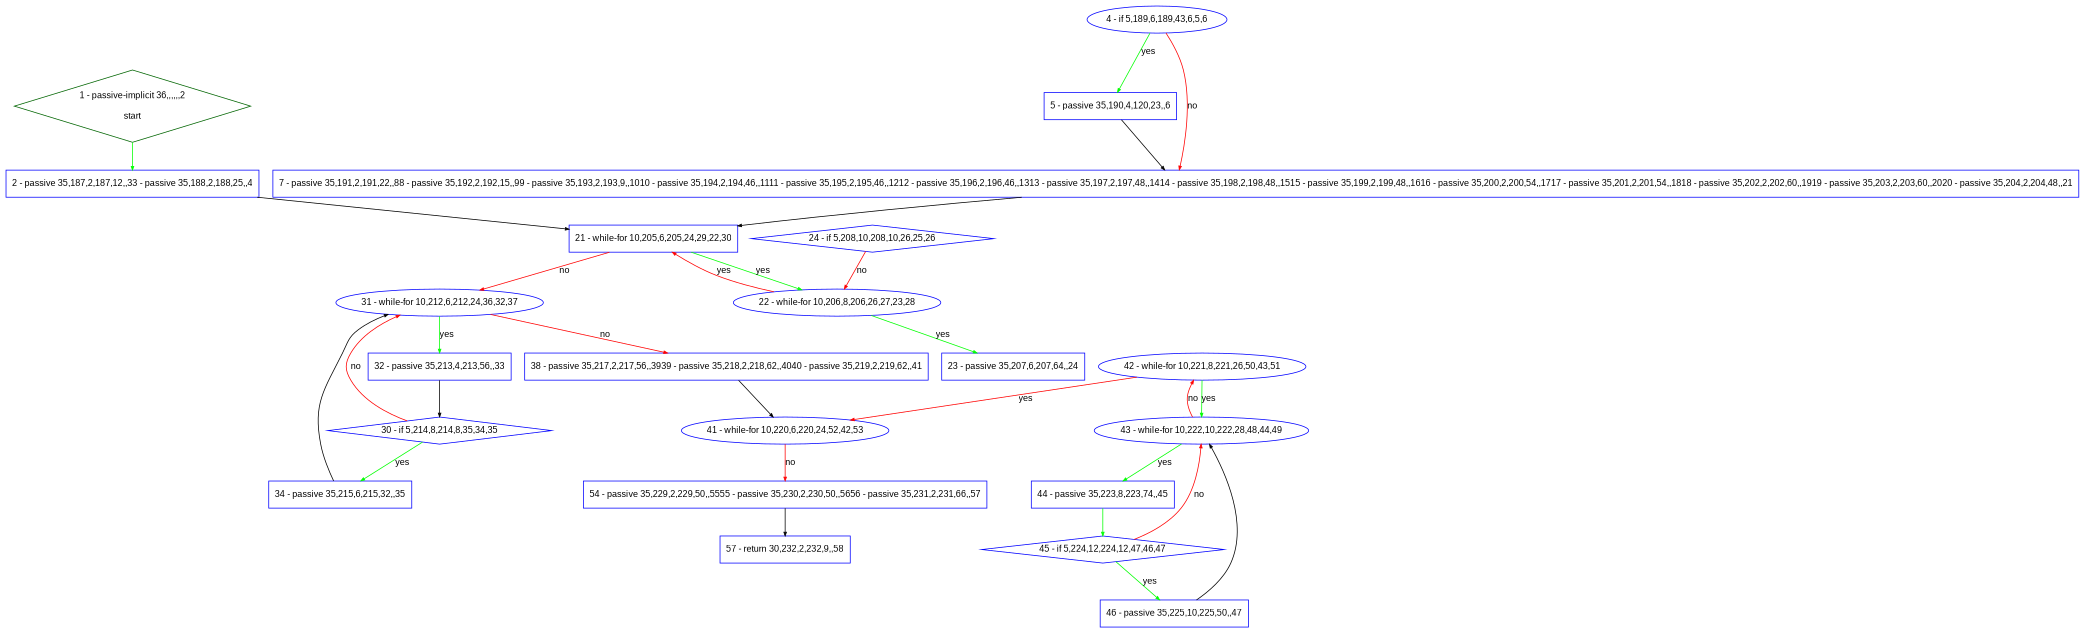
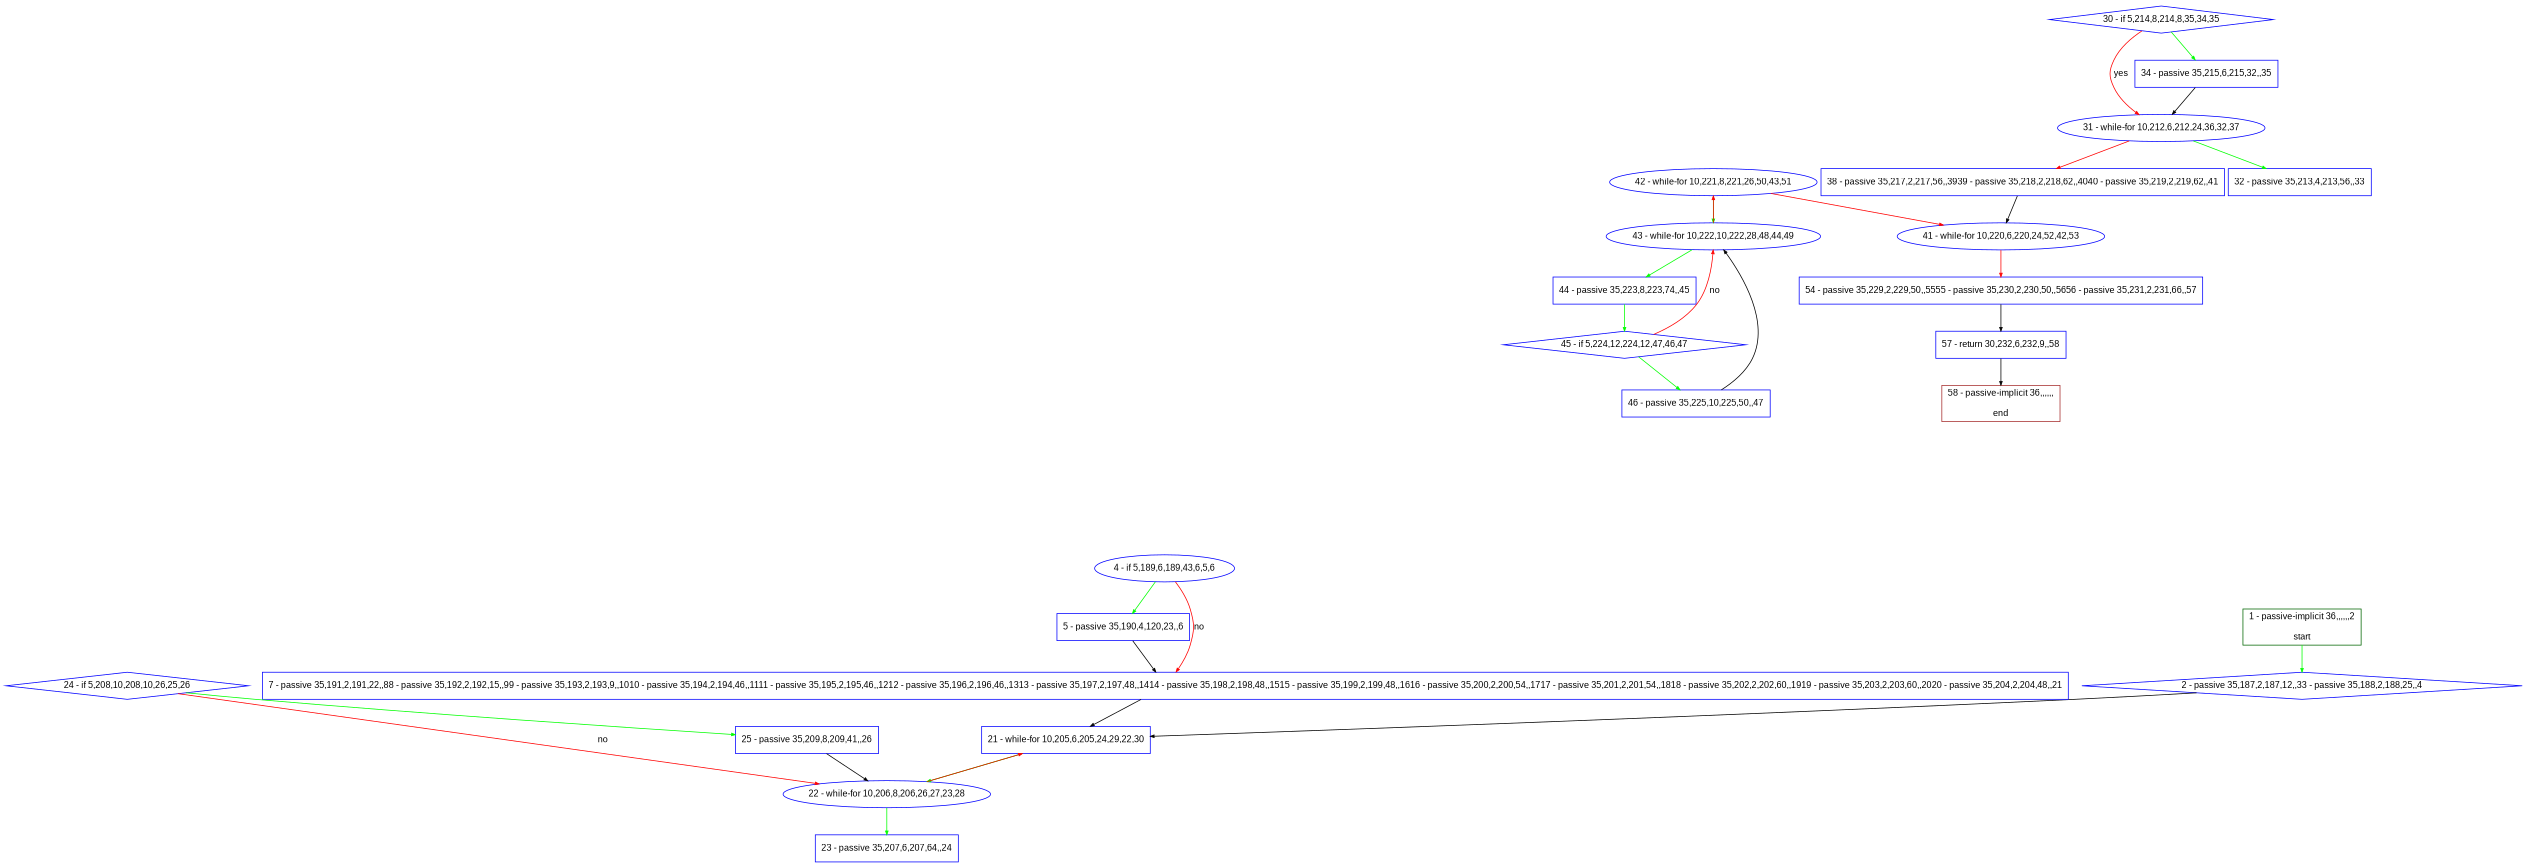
node "1 - passive-implicit 36,,,,,,2 start": shape diamond -> box
node "2 - passive 35,187,2,187,12,,33 - passive 35,188,2,188,25,,4": shape box -> diamond
edge "21 - while-for 10,205,6,205,24,29,22,30" -> "31 - while-for 10,212,6,212,24,36,32,37": removed, label "no"
edge "30 - if 5,214,8,214,8,35,34,35" -> "31 - while-for 10,212,6,212,24,36,32,37": label "no" -> "yes"
edge "32 - passive 35,213,4,213,56,,33" -> "30 - if 5,214,8,214,8,35,34,35": removed
node "58 - passive-implicit 36,,,,,, end": added
node "57 - return 30,232,2,232,9,,58": label "57 - return 30,232,2,232,9,,58" -> "57 - return 30,232,6,232,9,,58"
node "25 - passive 35,209,8,209,41,,26": added
